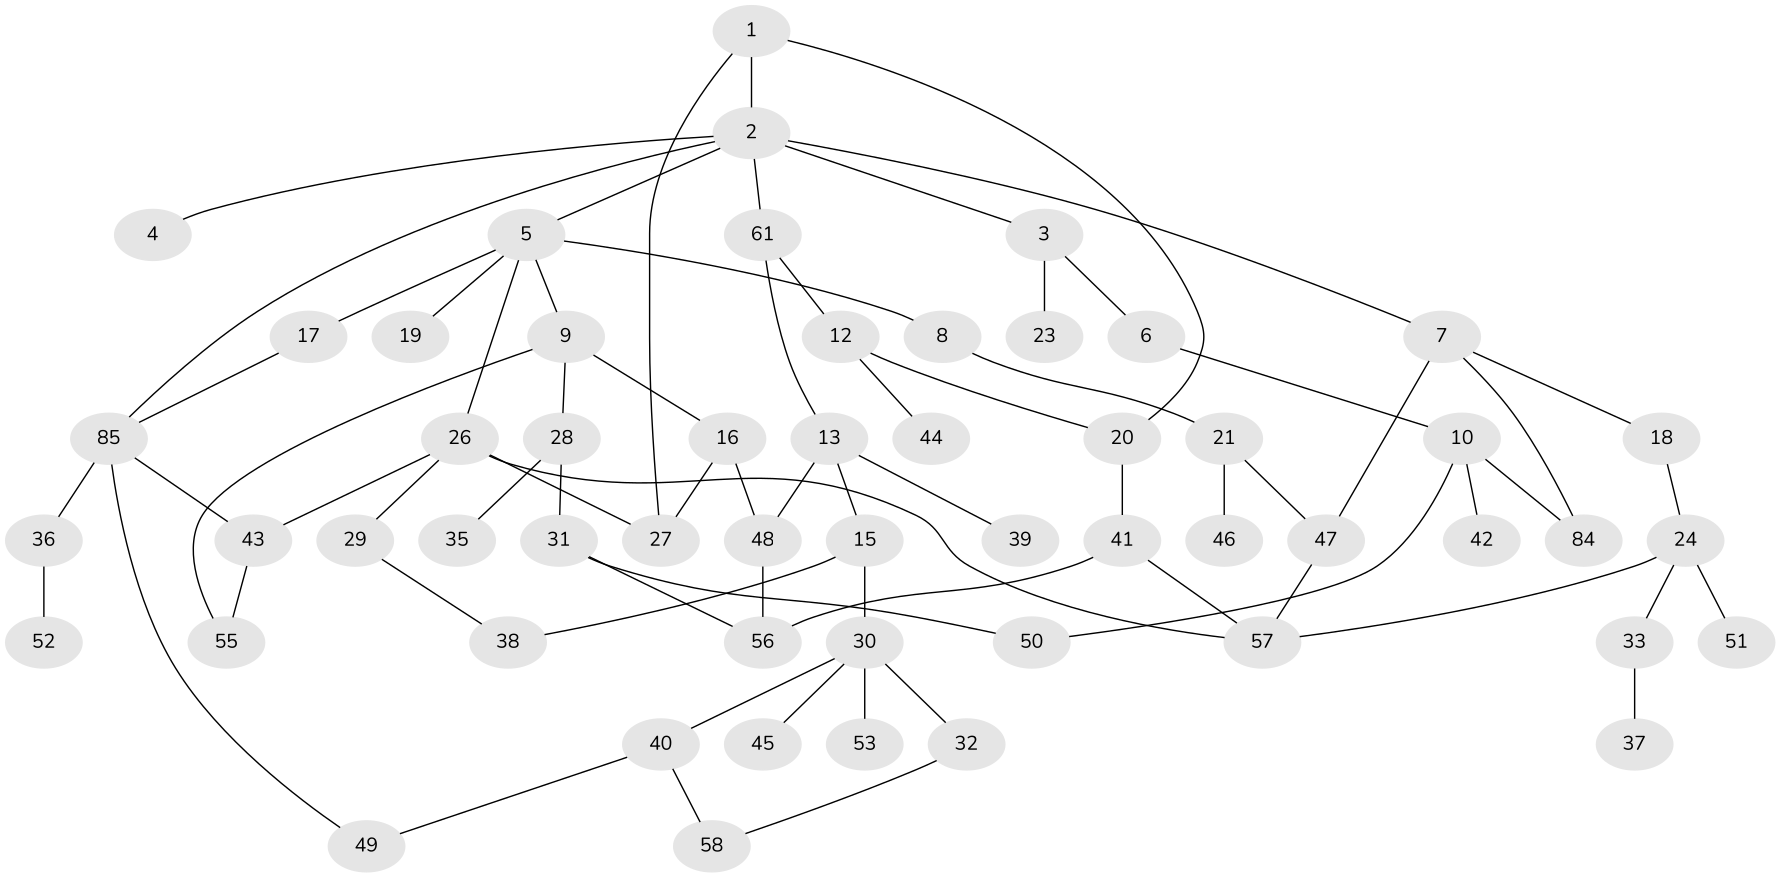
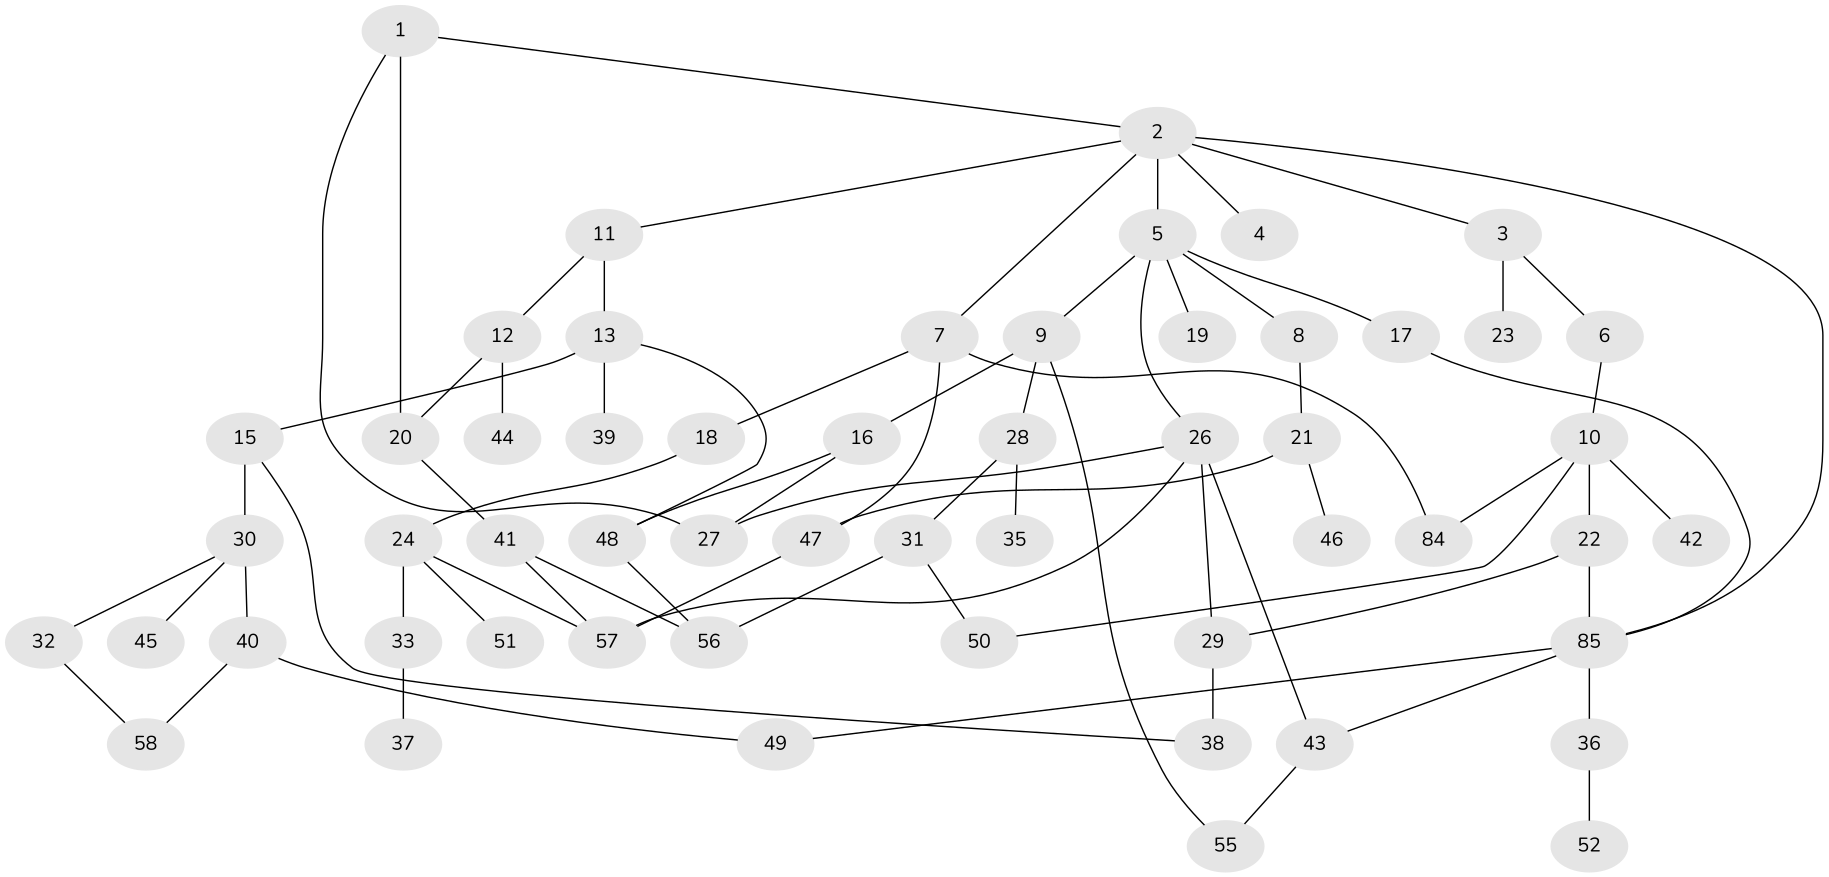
node "61": label "61" -> "11"
node "22": added
node "53": removed
